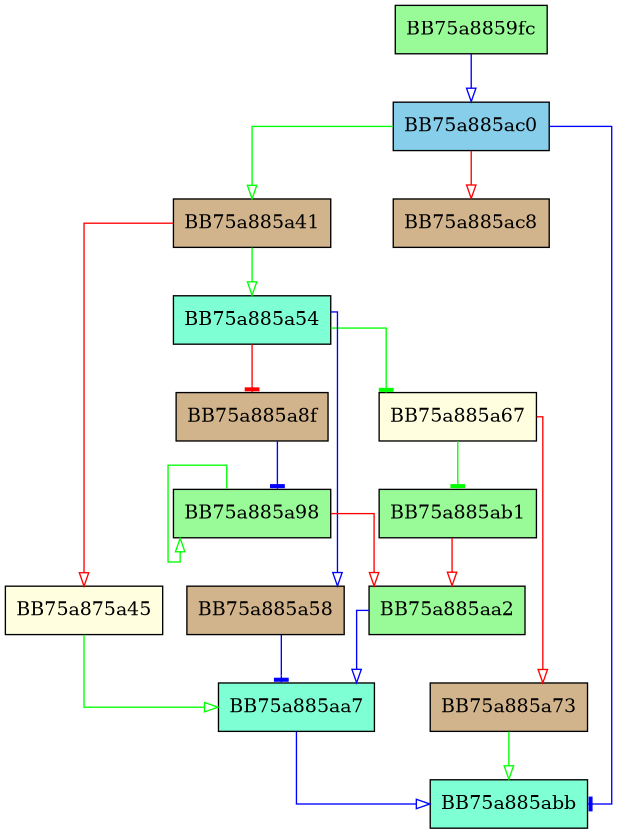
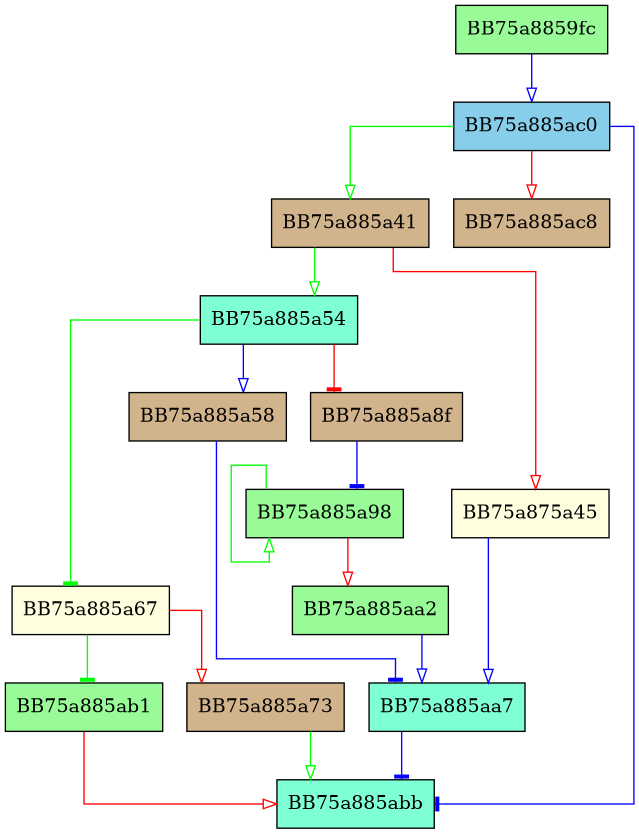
edge "BB75a885ab1" -> "BB75a885aa2": now "BB75a885ab1" -> "BB75a885abb"
edge "BB75a875a45" -> "BB75a885aa7": color green -> blue
edge "BB75a885aa7" -> "BB75a885abb": arrowhead onormal -> tee
